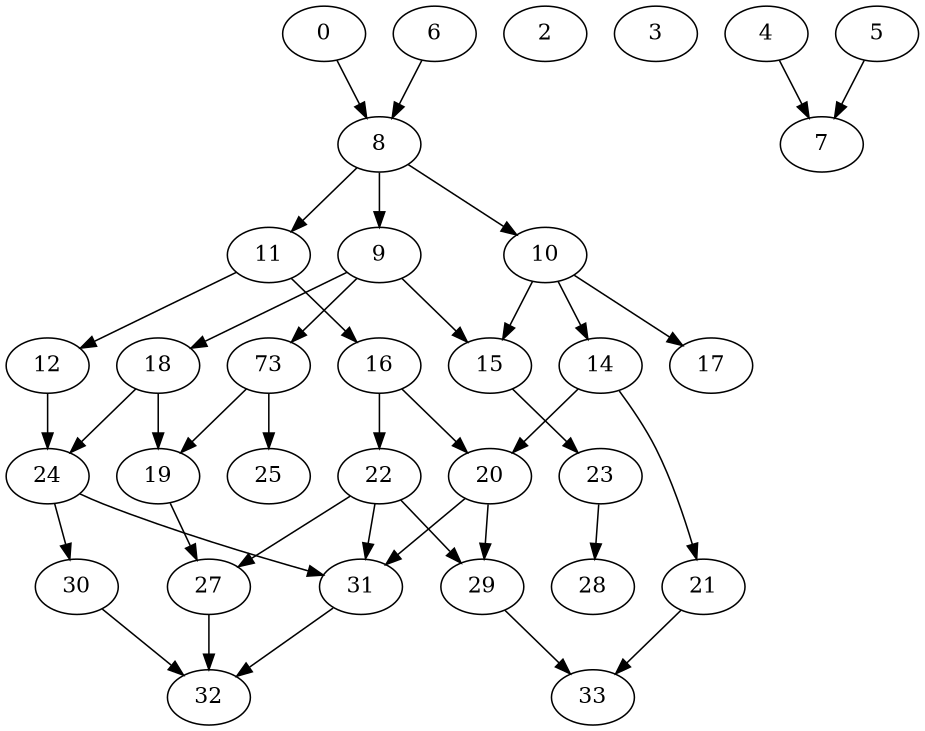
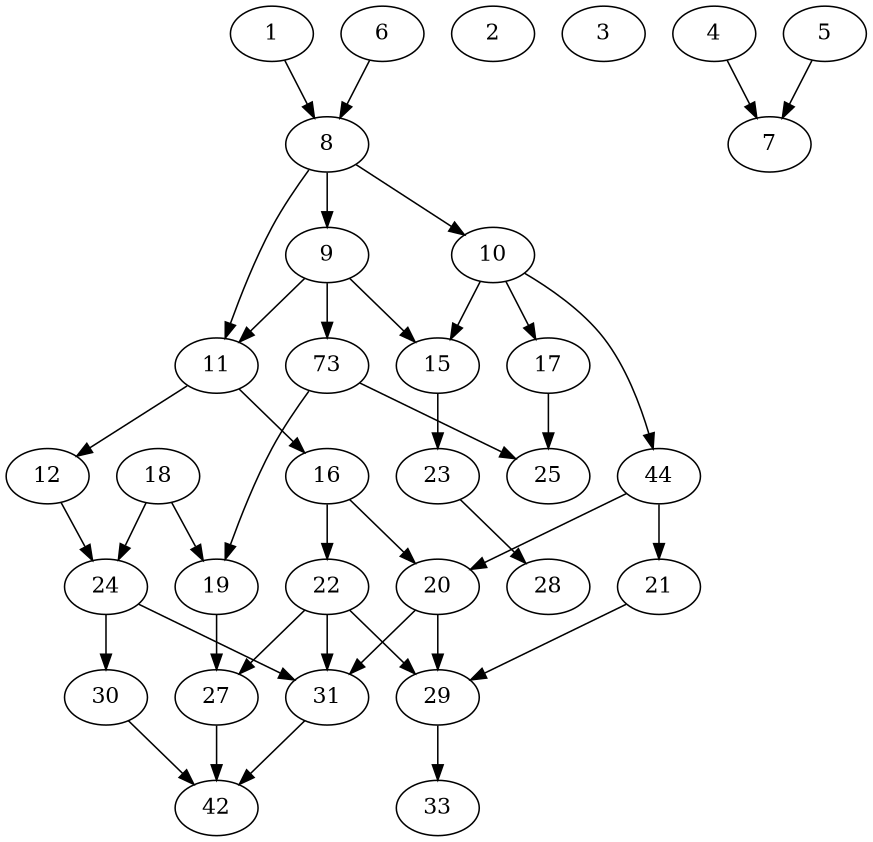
node "0": label "0" -> "1"
edge "9" -> "18": now "9" -> "11"
node "14": label "14" -> "44"
edge "17" -> "25": added
edge "21" -> "33": now "21" -> "29"
node "32": label "32" -> "42"
